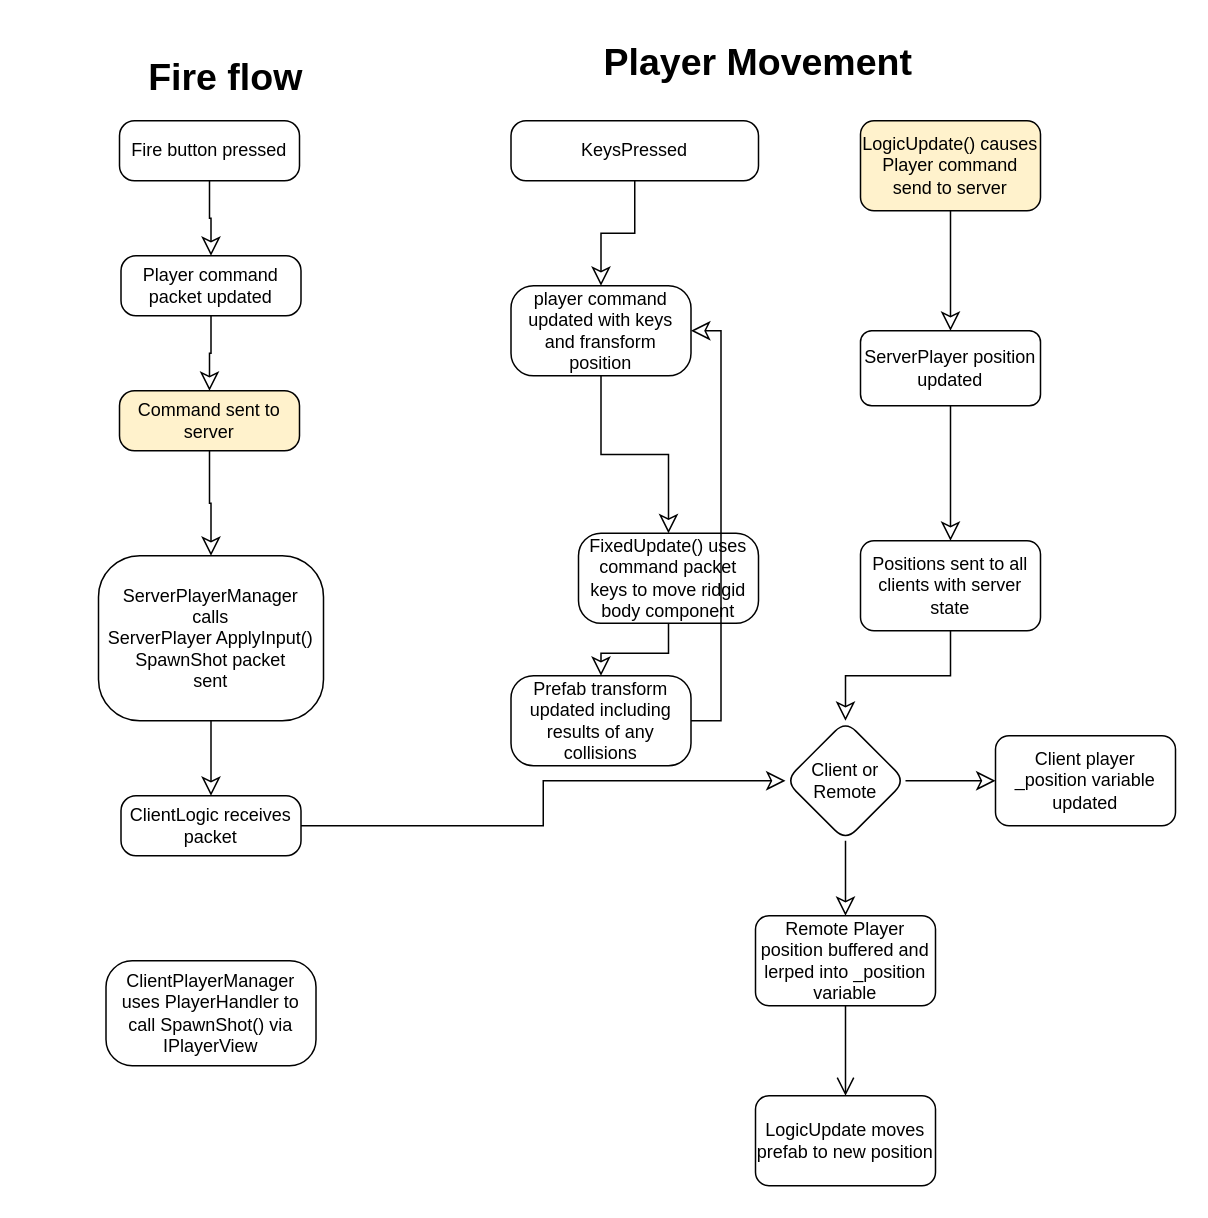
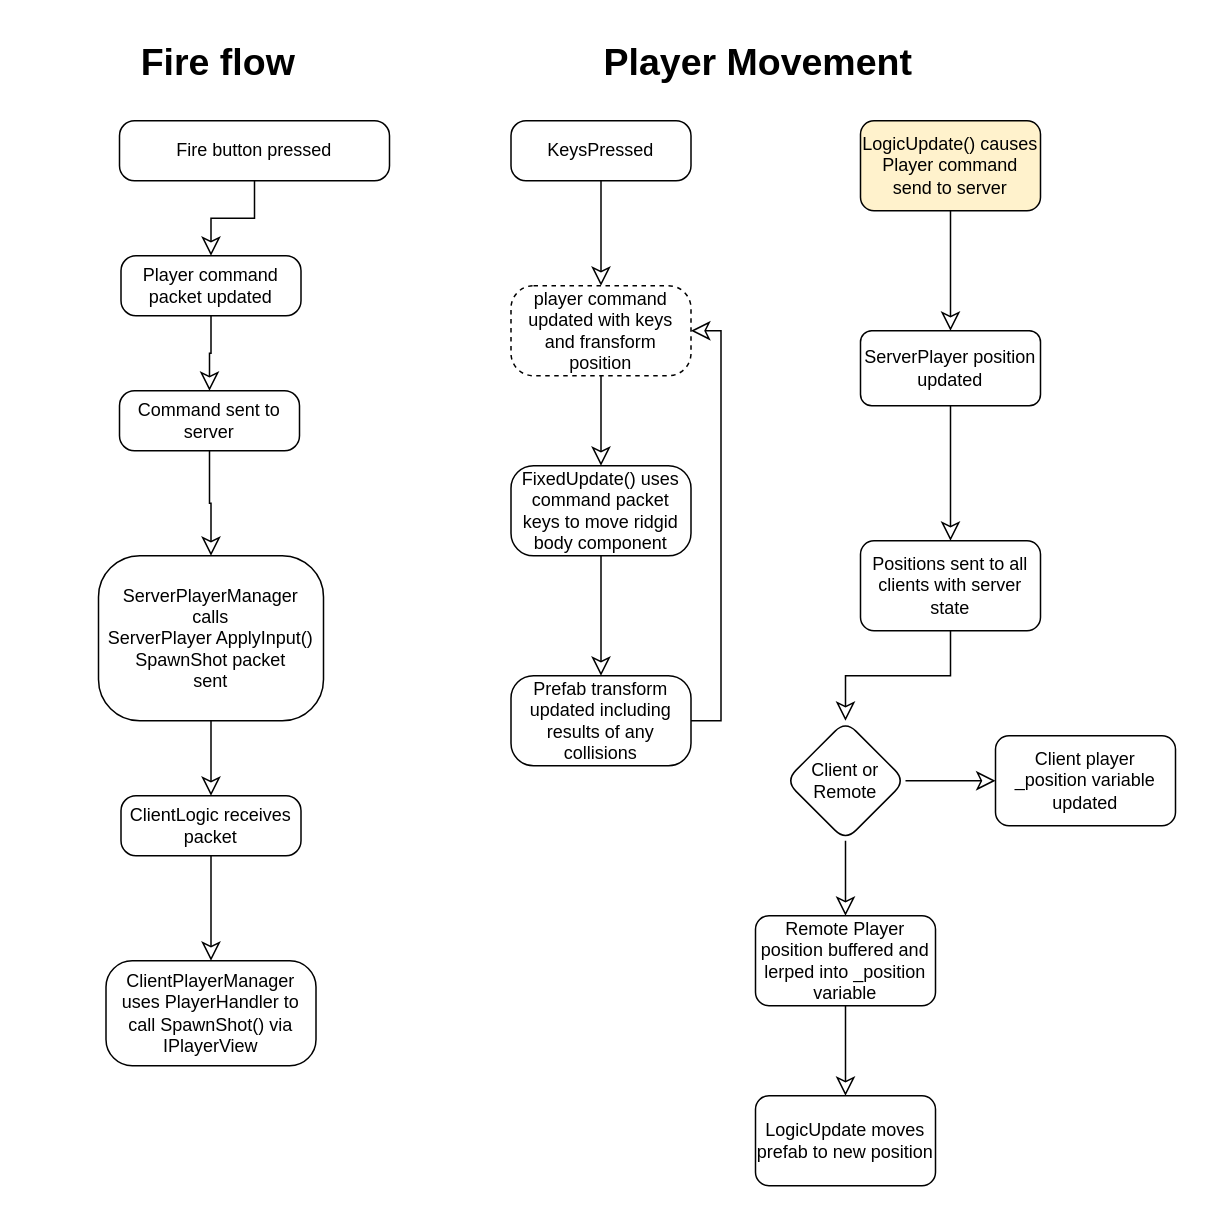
node "Fire flow": moved (226, 76) -> (218, 61)
node "Fire button pressed": size 180x60 -> 270x60
node "KeysPressed": size 248x60 -> 180x60
node "player command updated with keys and fransform position": style solid -> dashed
node "Command sent to server": fillcolor #fff2cc -> #ffffff
node "FixedUpdate() uses command packet keys to move ridgid body component": moved (668, 578) -> (601, 511)
edge "ClientLogic receives packet" -> "Client or Remote": now "ClientLogic receives packet" -> "ClientPlayerManager uses PlayerHandler to call SpawnShot() via IPlayerView"
edge "Remote Player position buffered and lerped into _position variable" -> "LogicUpdate moves prefab to new position": arrowhead open -> classic
